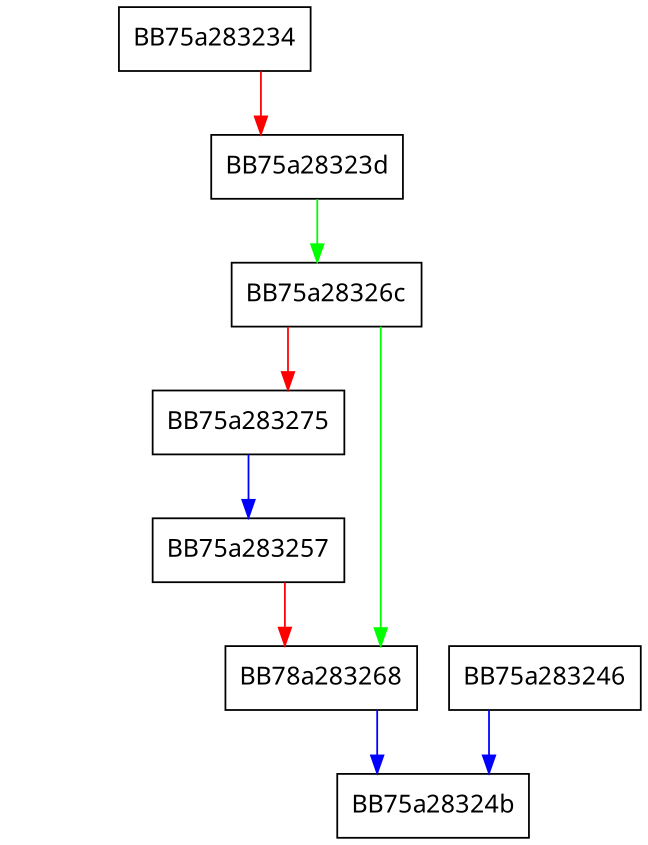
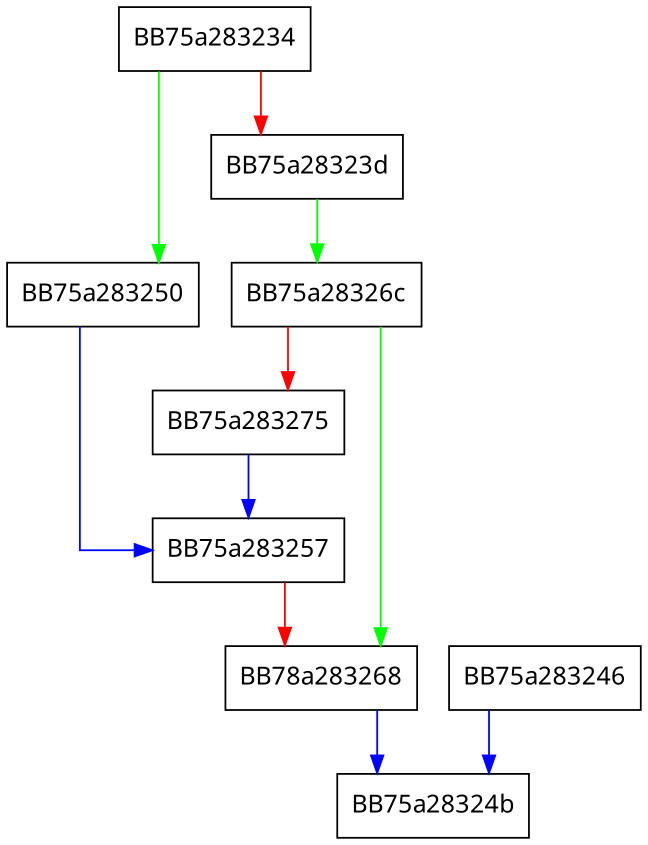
node "BB75a283250": added
